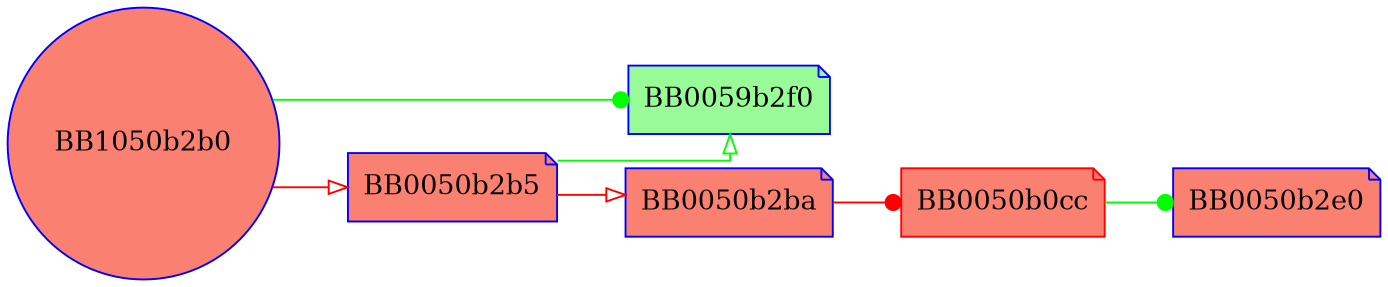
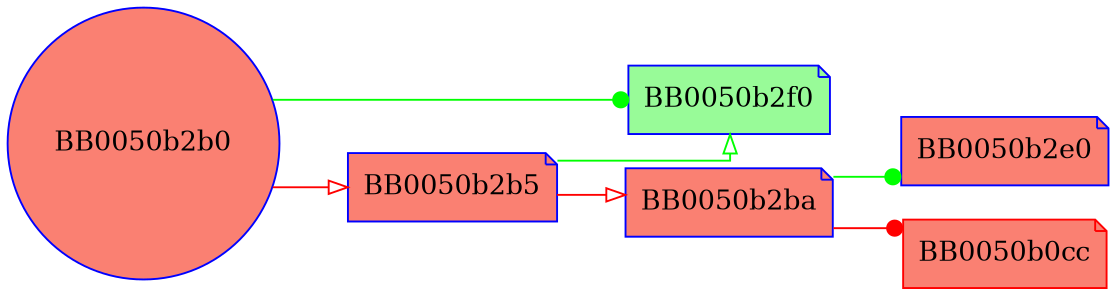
node "BB0059b2f0": label "BB0059b2f0" -> "BB0050b2f0"
node "BB1050b2b0": label "BB1050b2b0" -> "BB0050b2b0"
edge "BB0050b0cc" -> "BB0050b2e0": now "BB0050b2ba" -> "BB0050b2e0"
